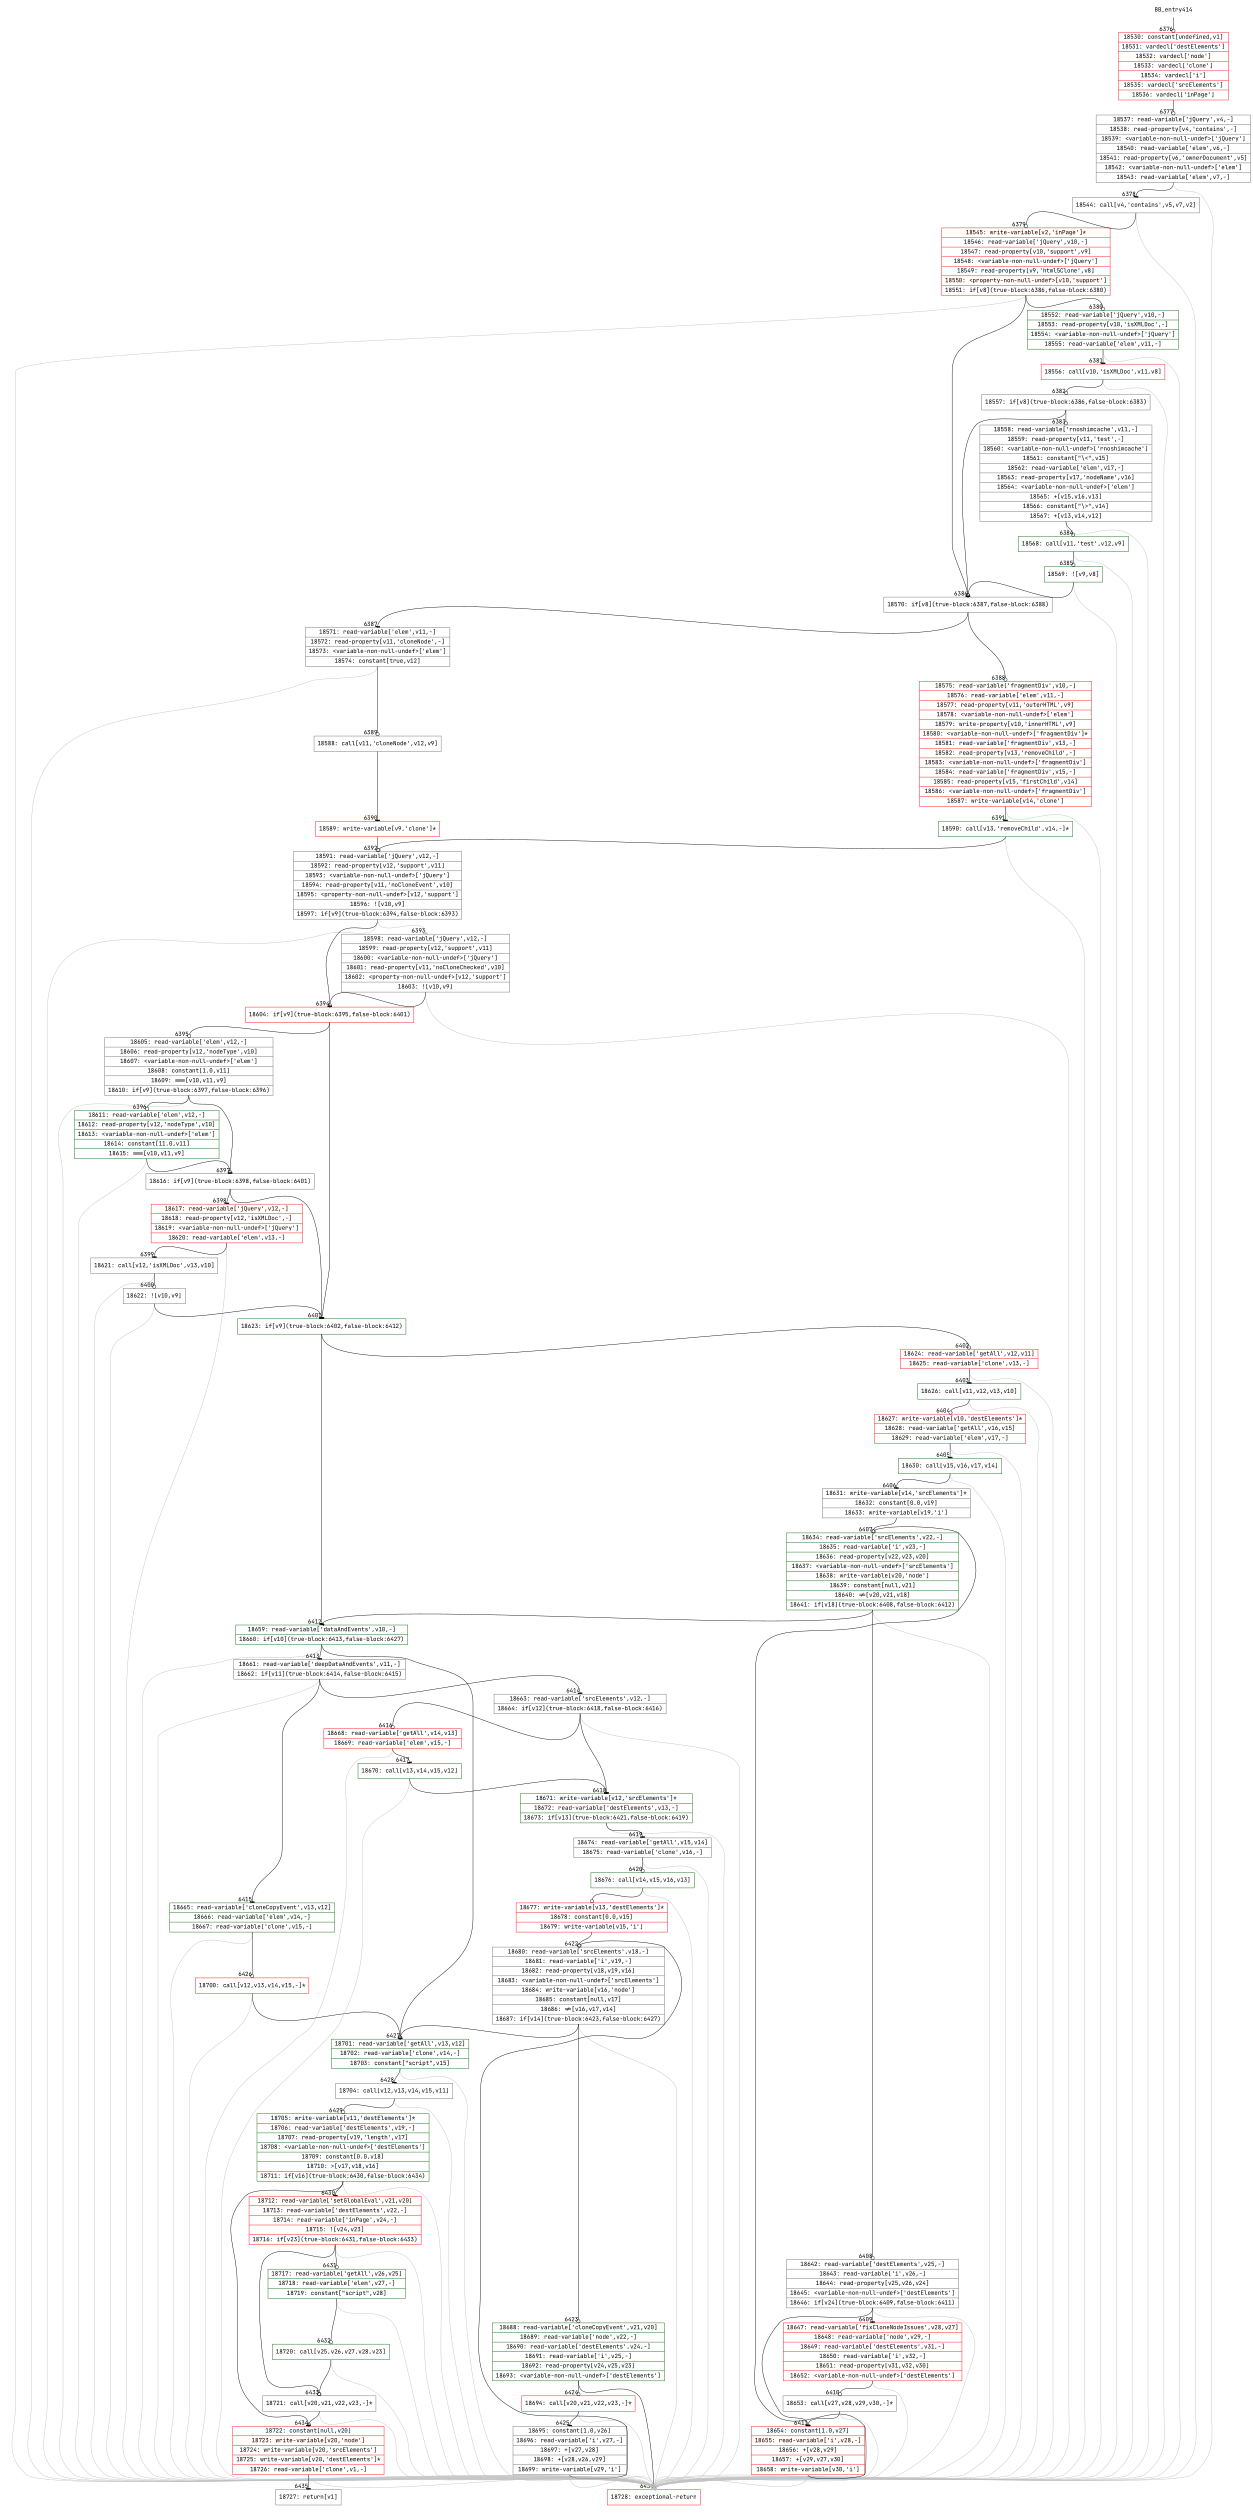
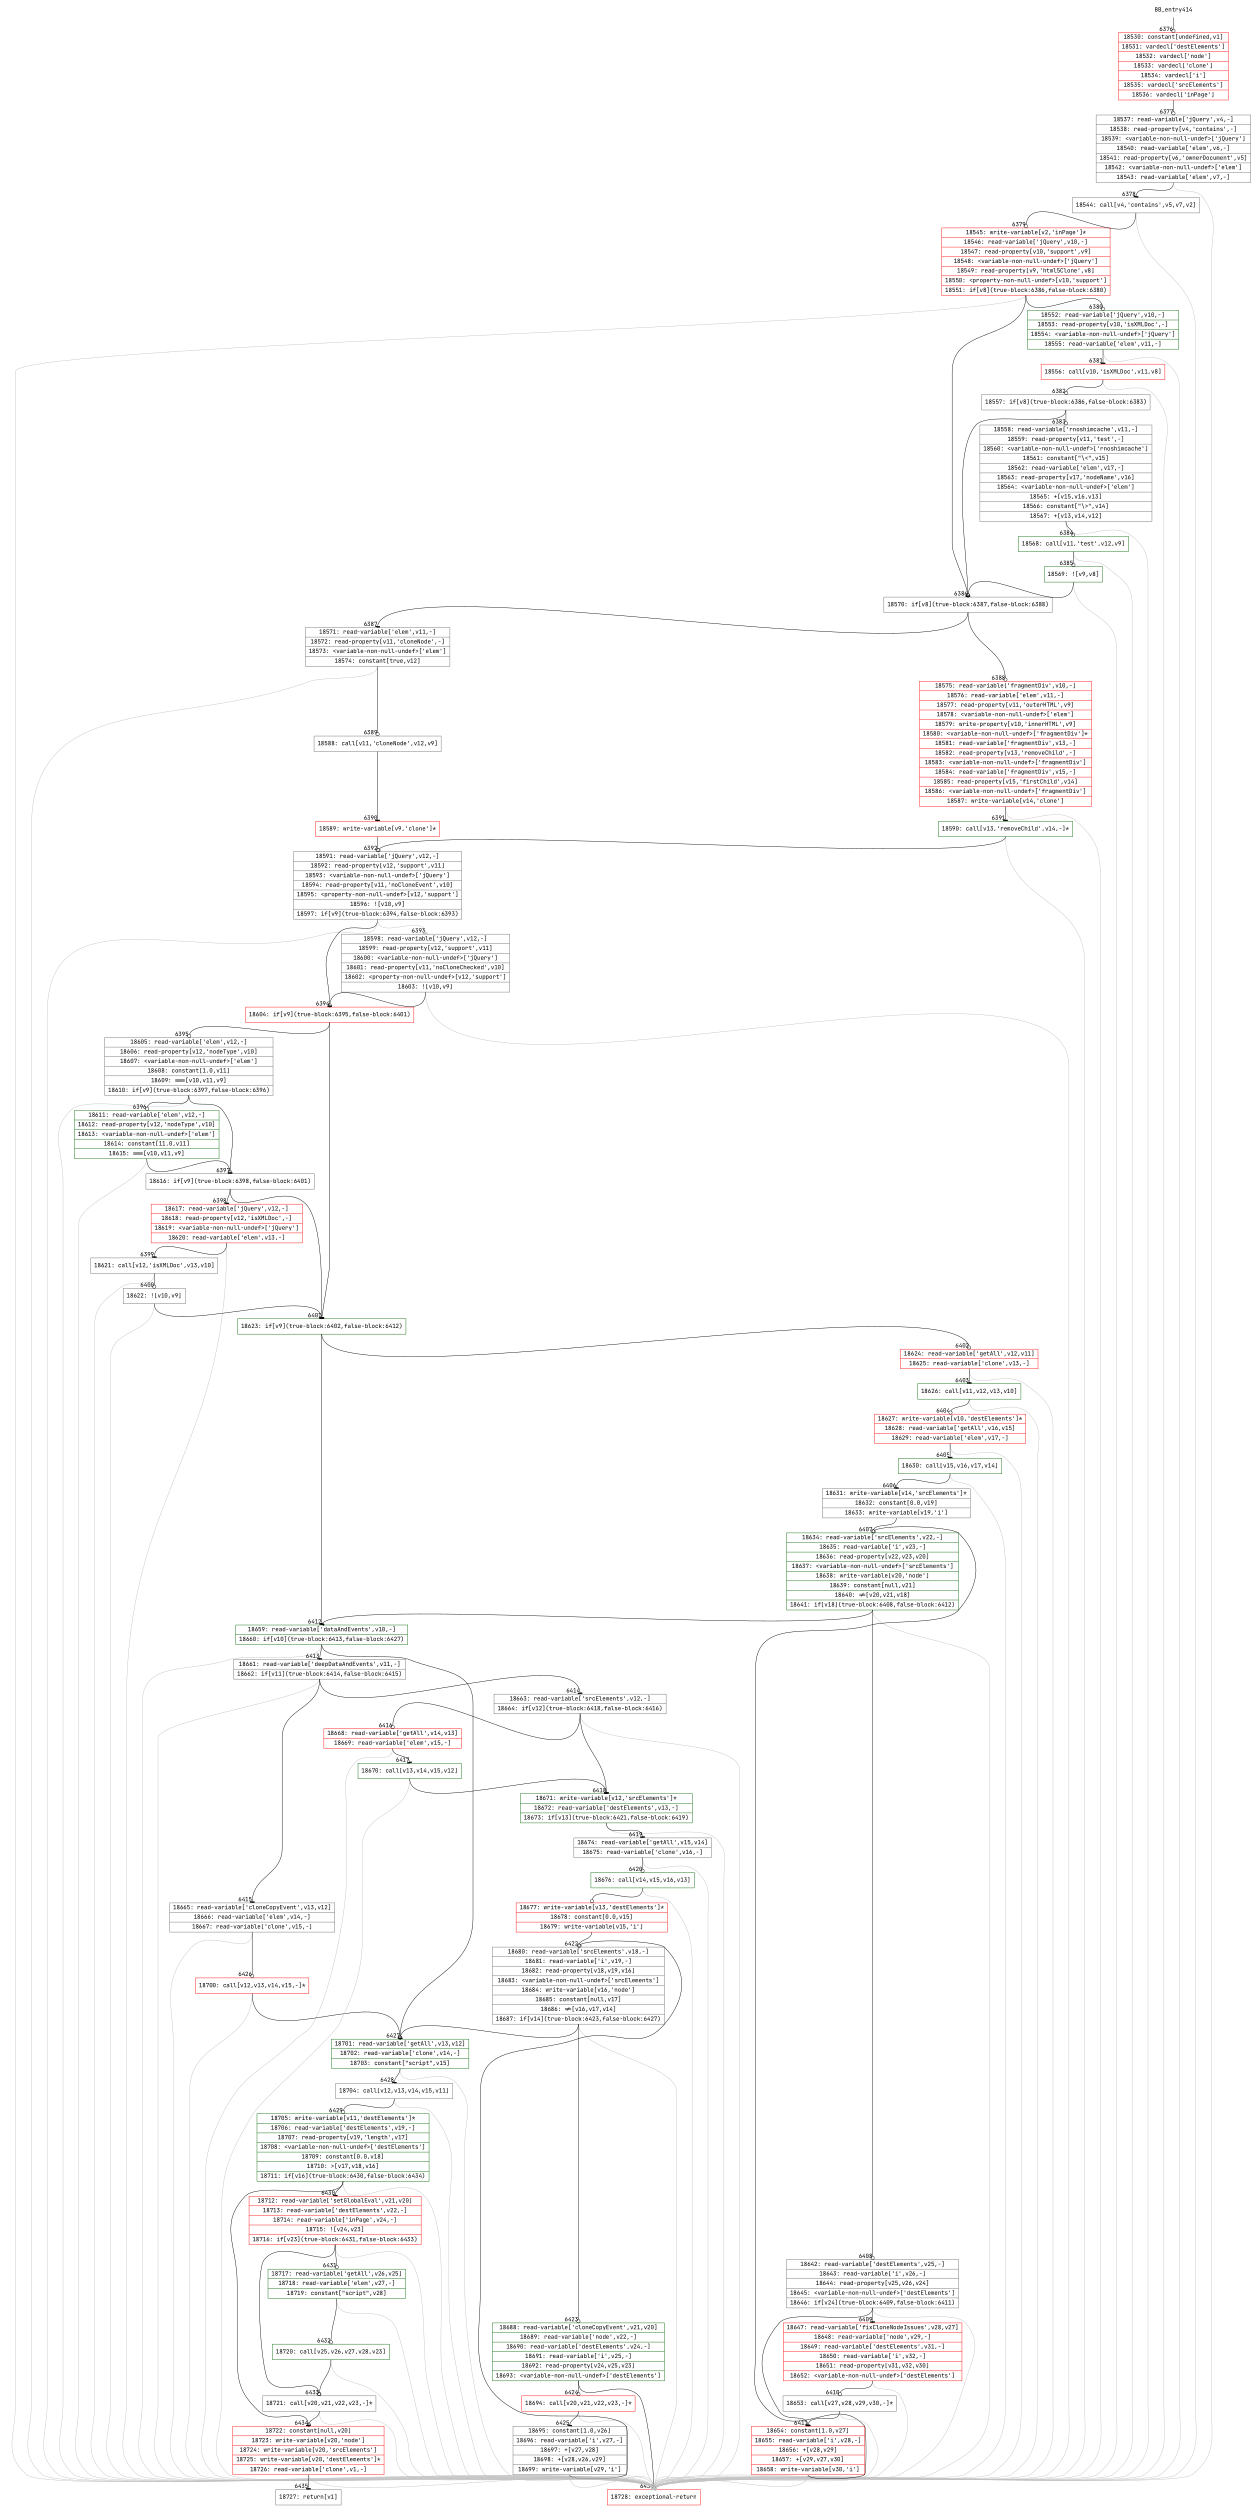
node "18665: read-variable['cloneCopyEvent',v13,v12]": color darkgreen -> gray40
